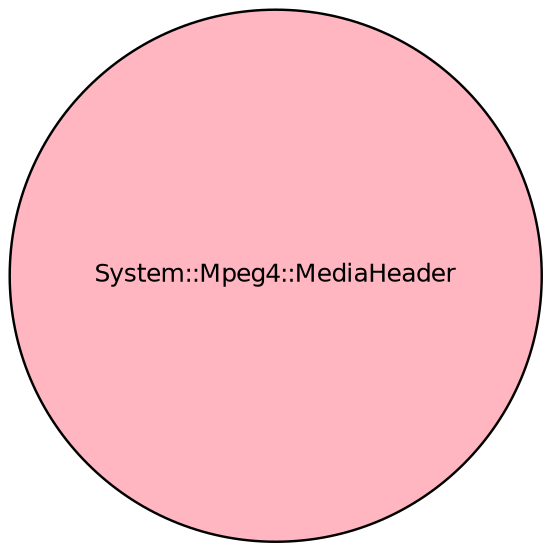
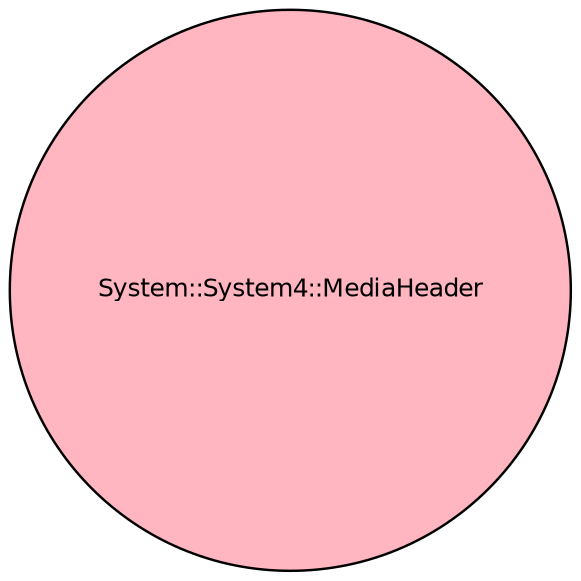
node "System::Mpeg4::MediaHeader": label "System::Mpeg4::MediaHeader" -> "System::System4::MediaHeader"
